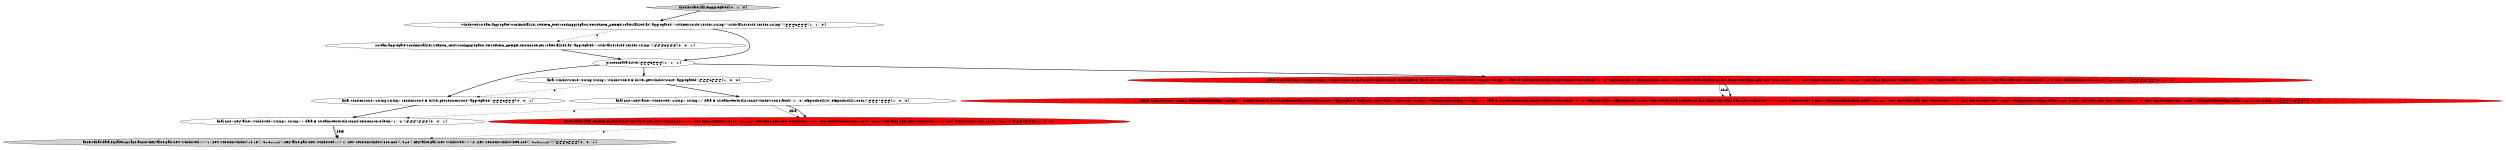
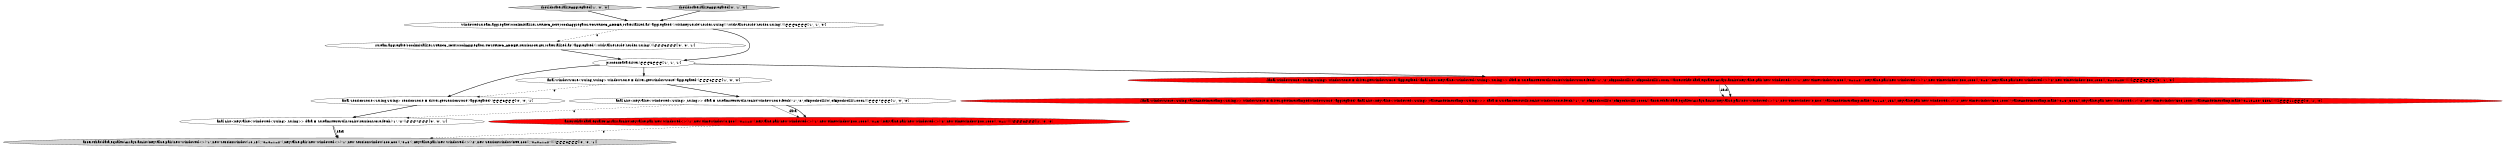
node "shouldMaterializeAggregated['1', '0', '0']": added
